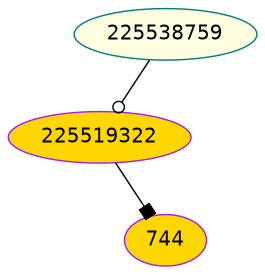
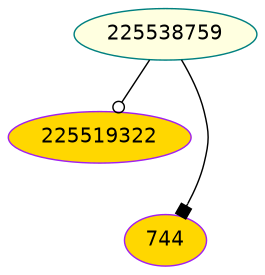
edge "225519322" -> "744": now "225538759" -> "744"
